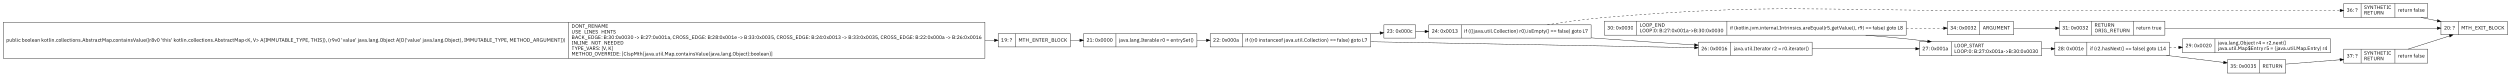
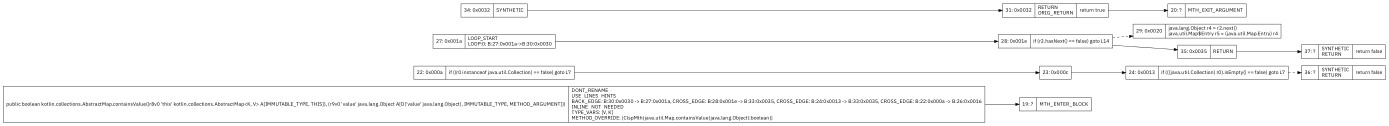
edge "36: ?" -> "20: ?": removed
node "30: 0x0030": removed
node "34: 0x0032": text "ARGUMENT" -> "SYNTHETIC"
node "20: ?": text "MTH_EXIT_BLOCK" -> "MTH_EXIT_ARGUMENT"
node "21: 0x0000": removed
edge "37: ?" -> "20: ?": removed
node "26: 0x0016": removed
